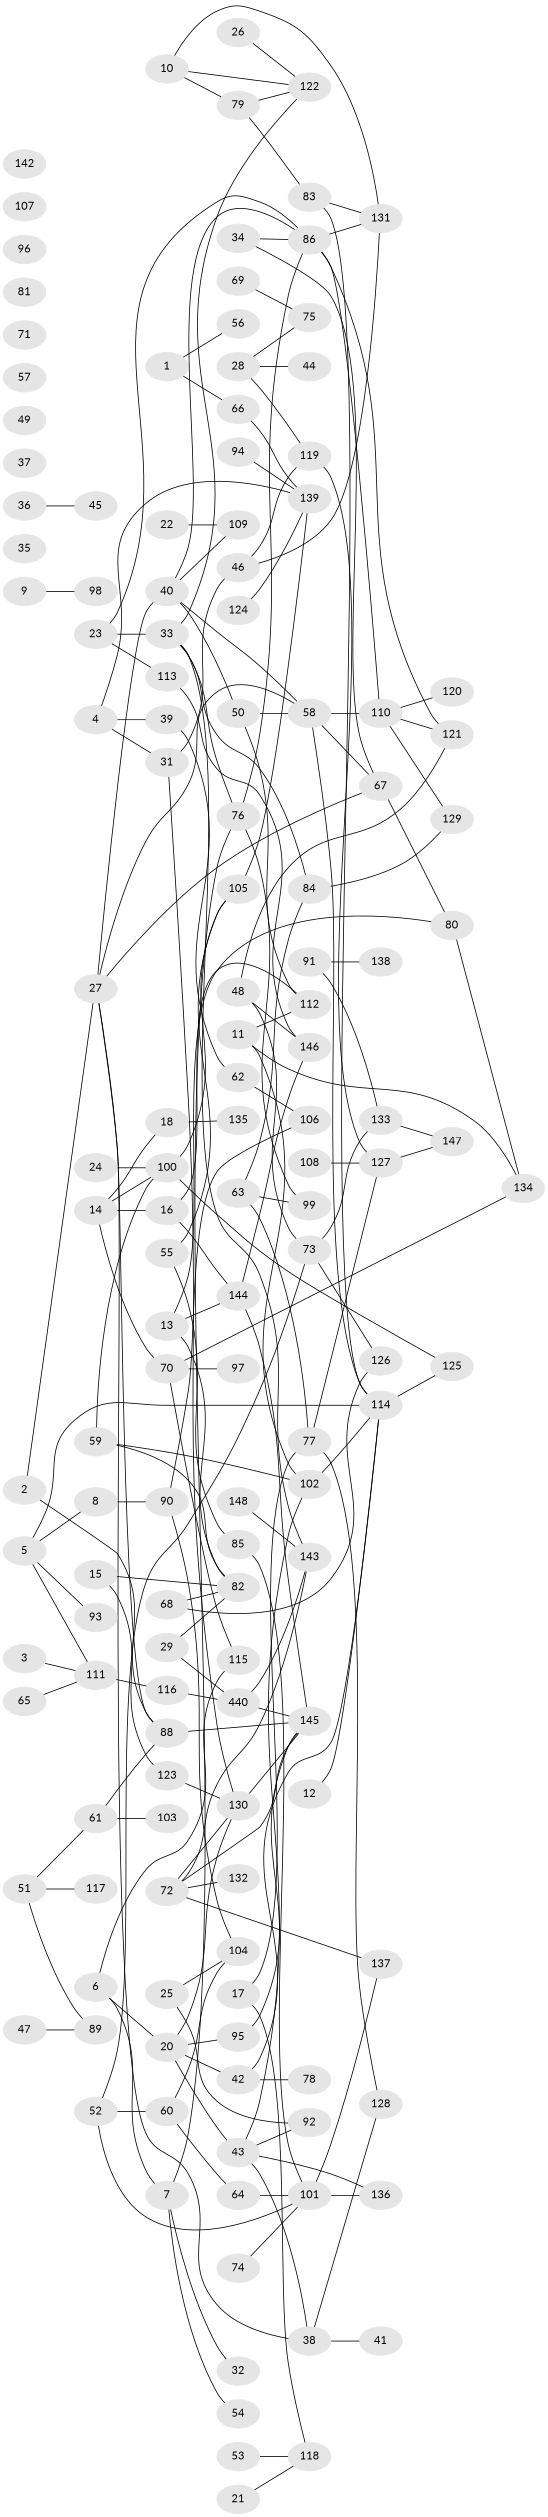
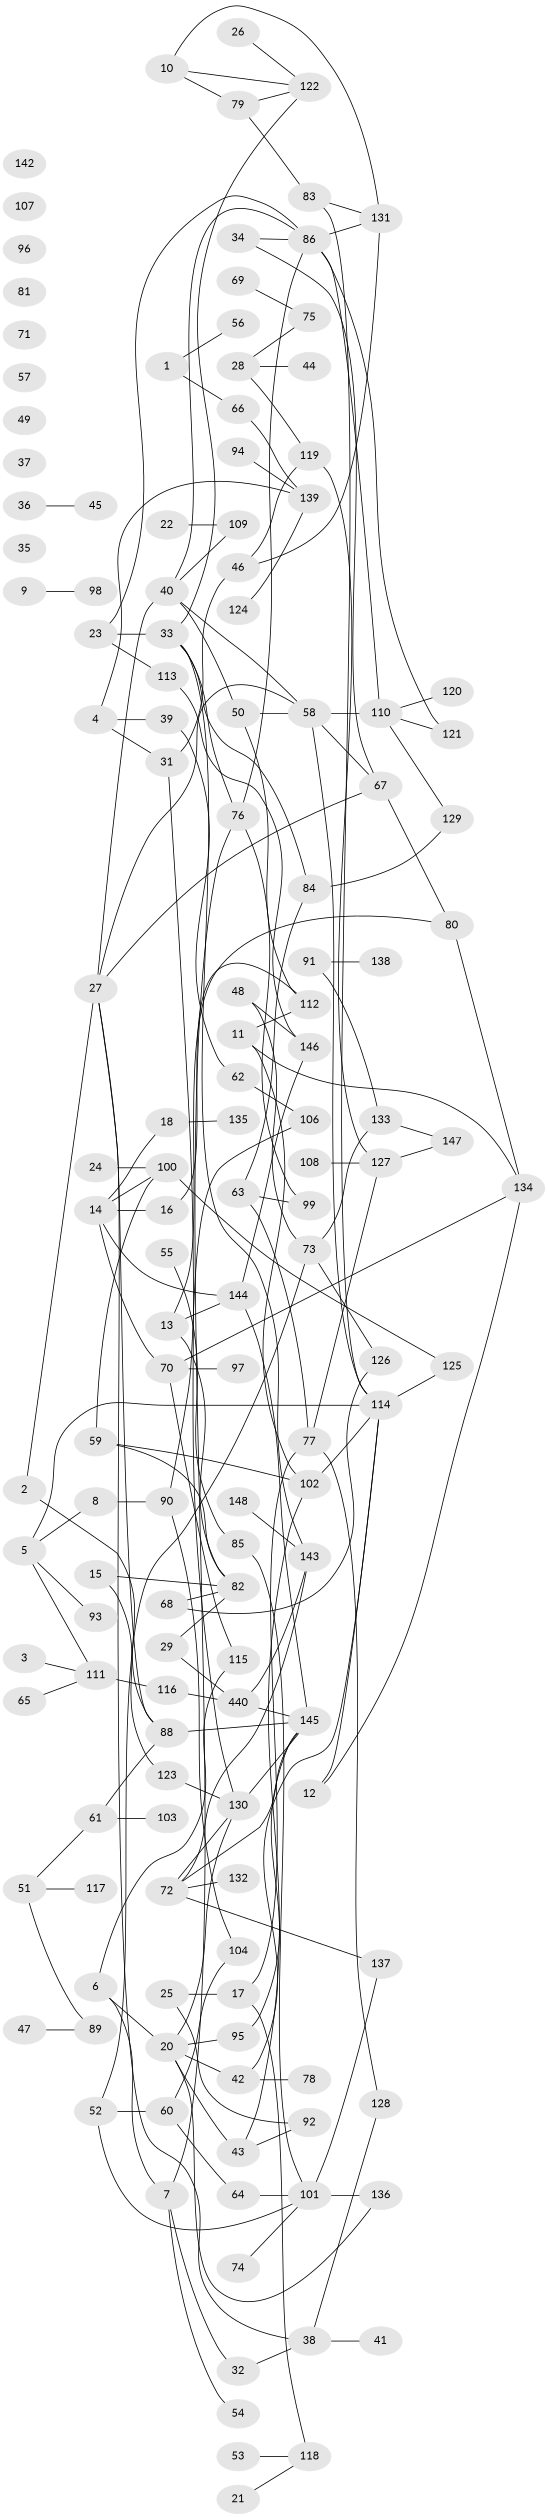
edge "121" -- "48": removed
node "105": removed
edge "16" -- "144": now "14" -- "144"
edge "134" -- "12": added
edge "104" -- "25": now "17" -- "25"
edge "43" -- "136": now "20" -- "136"
edge "43" -- "38": now "32" -- "38"
